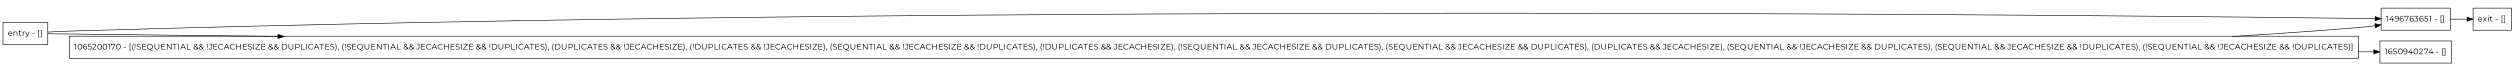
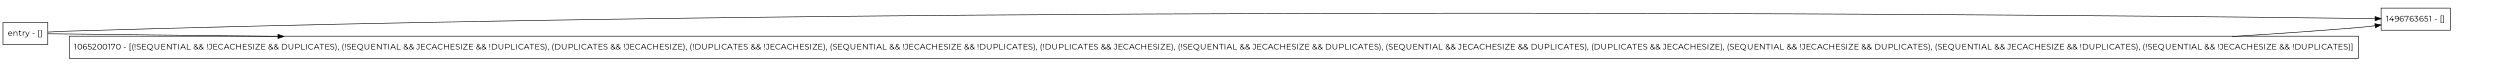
node "exit - []": removed
node "1650940274 - []": removed
